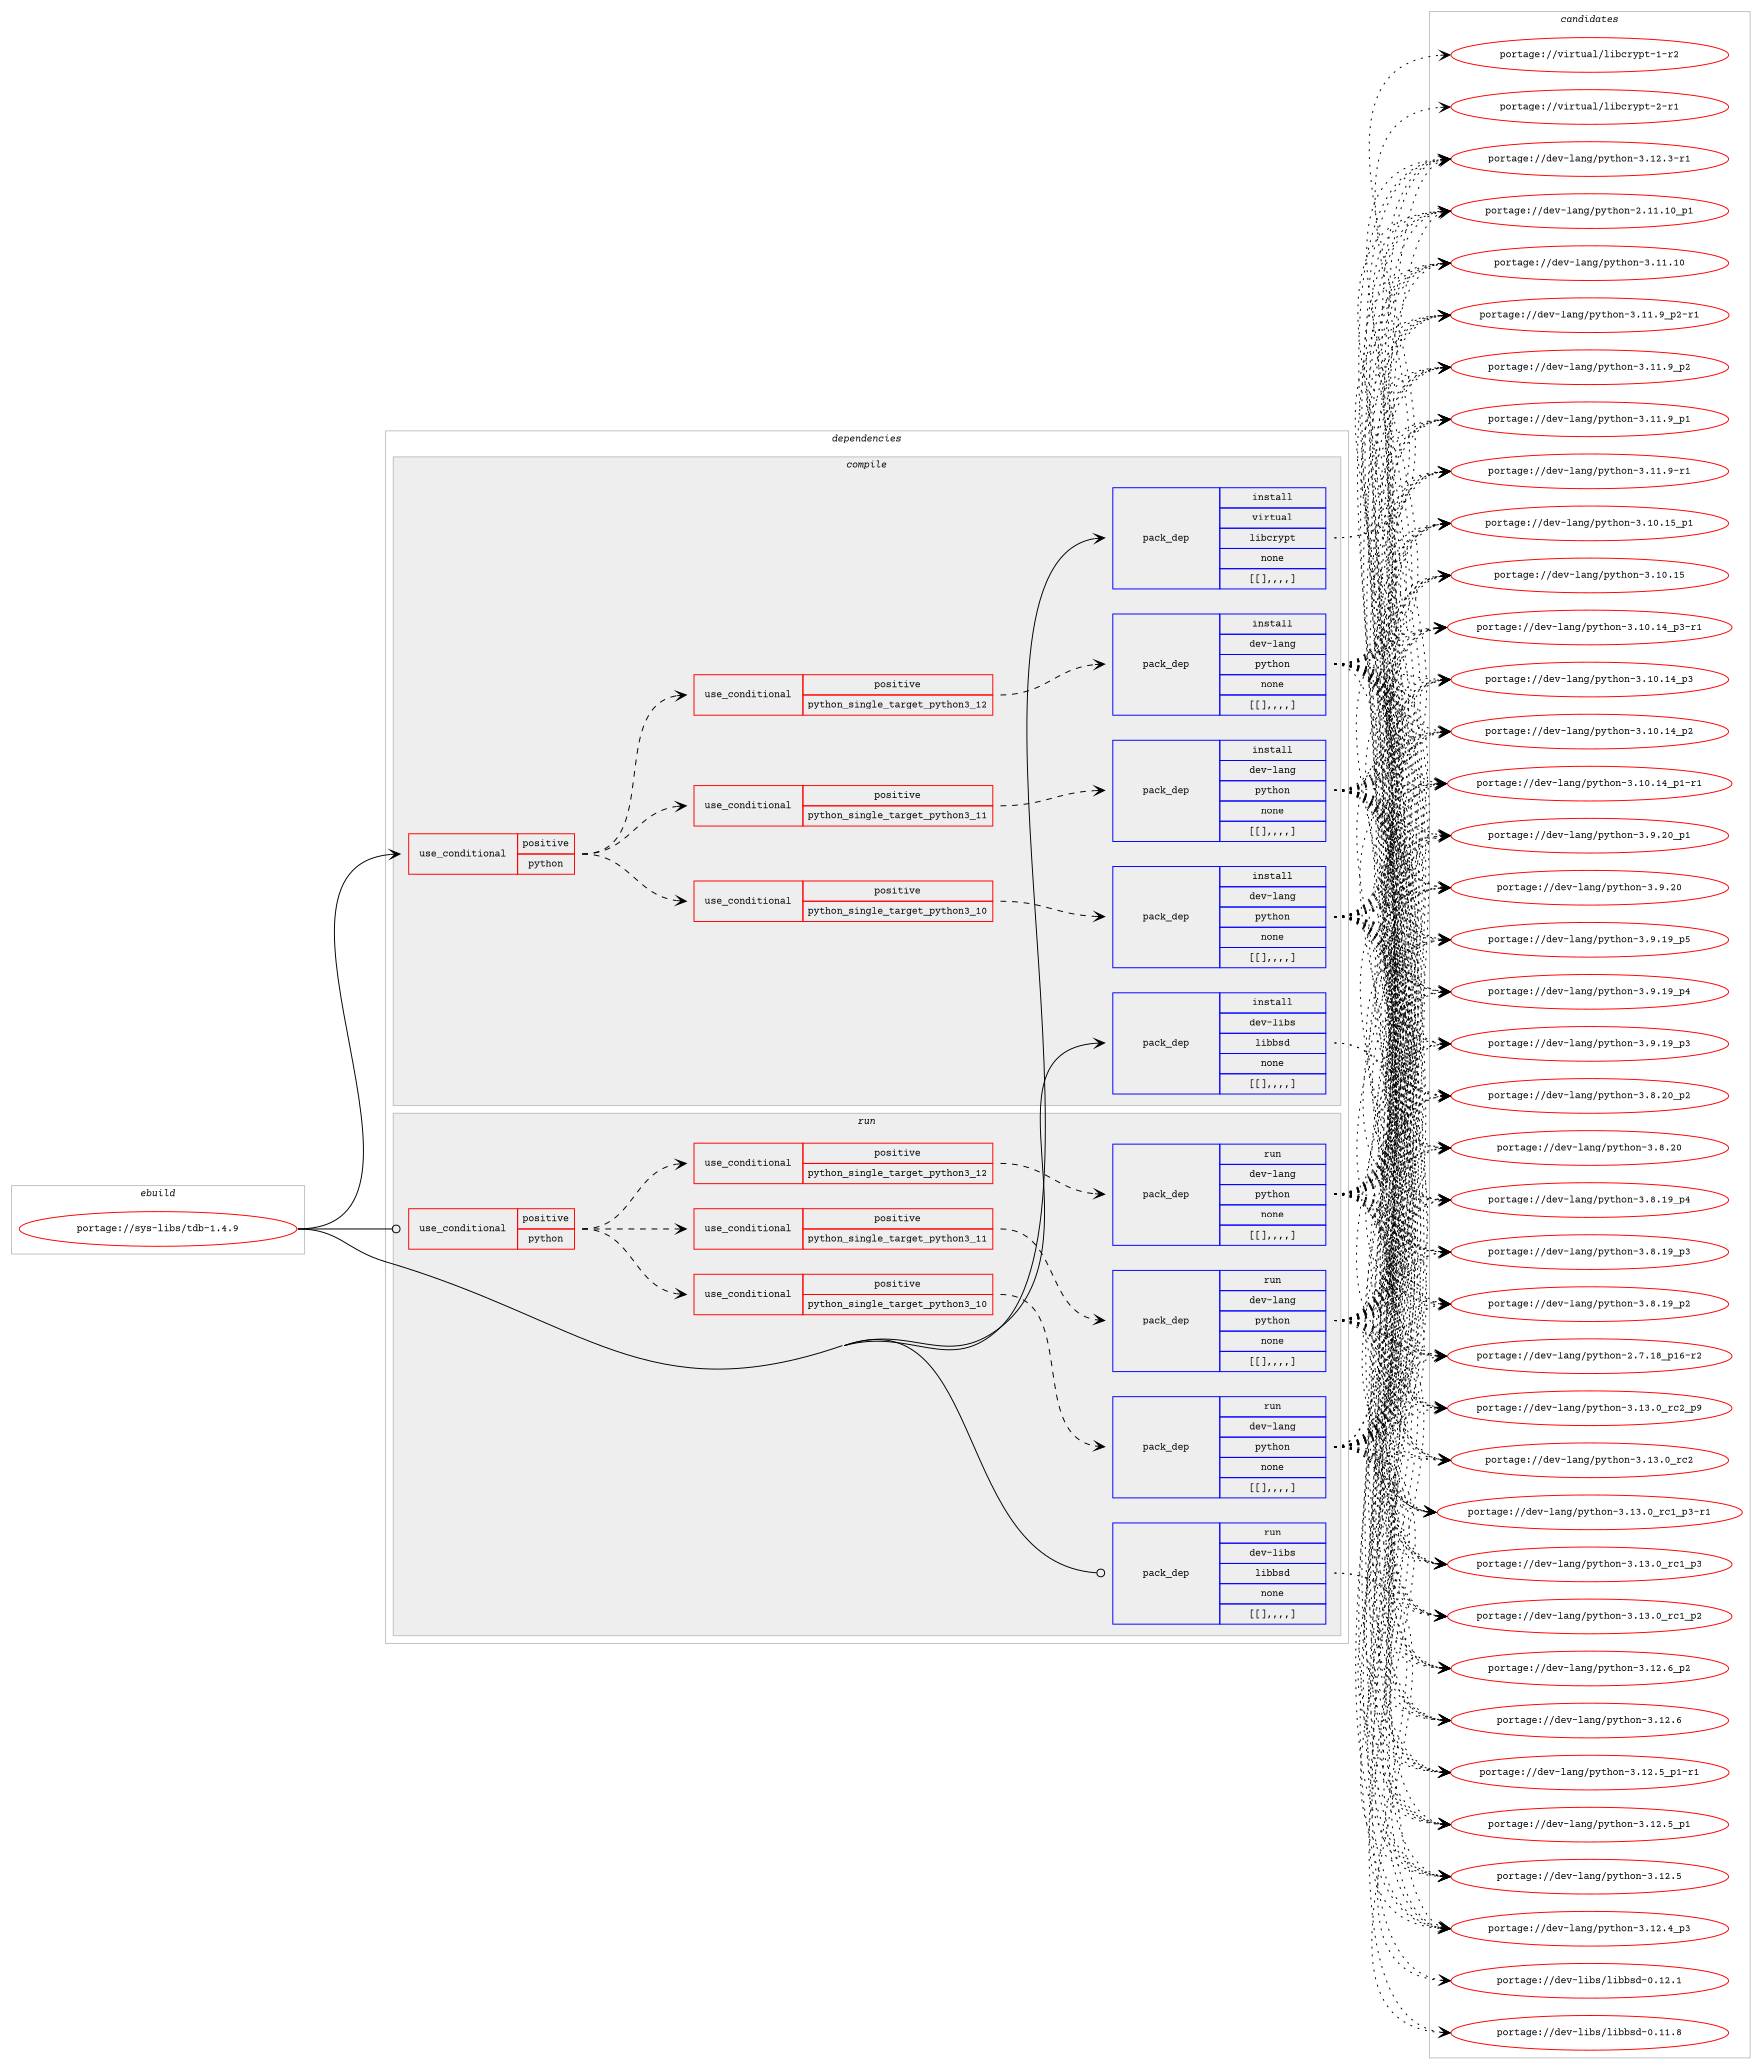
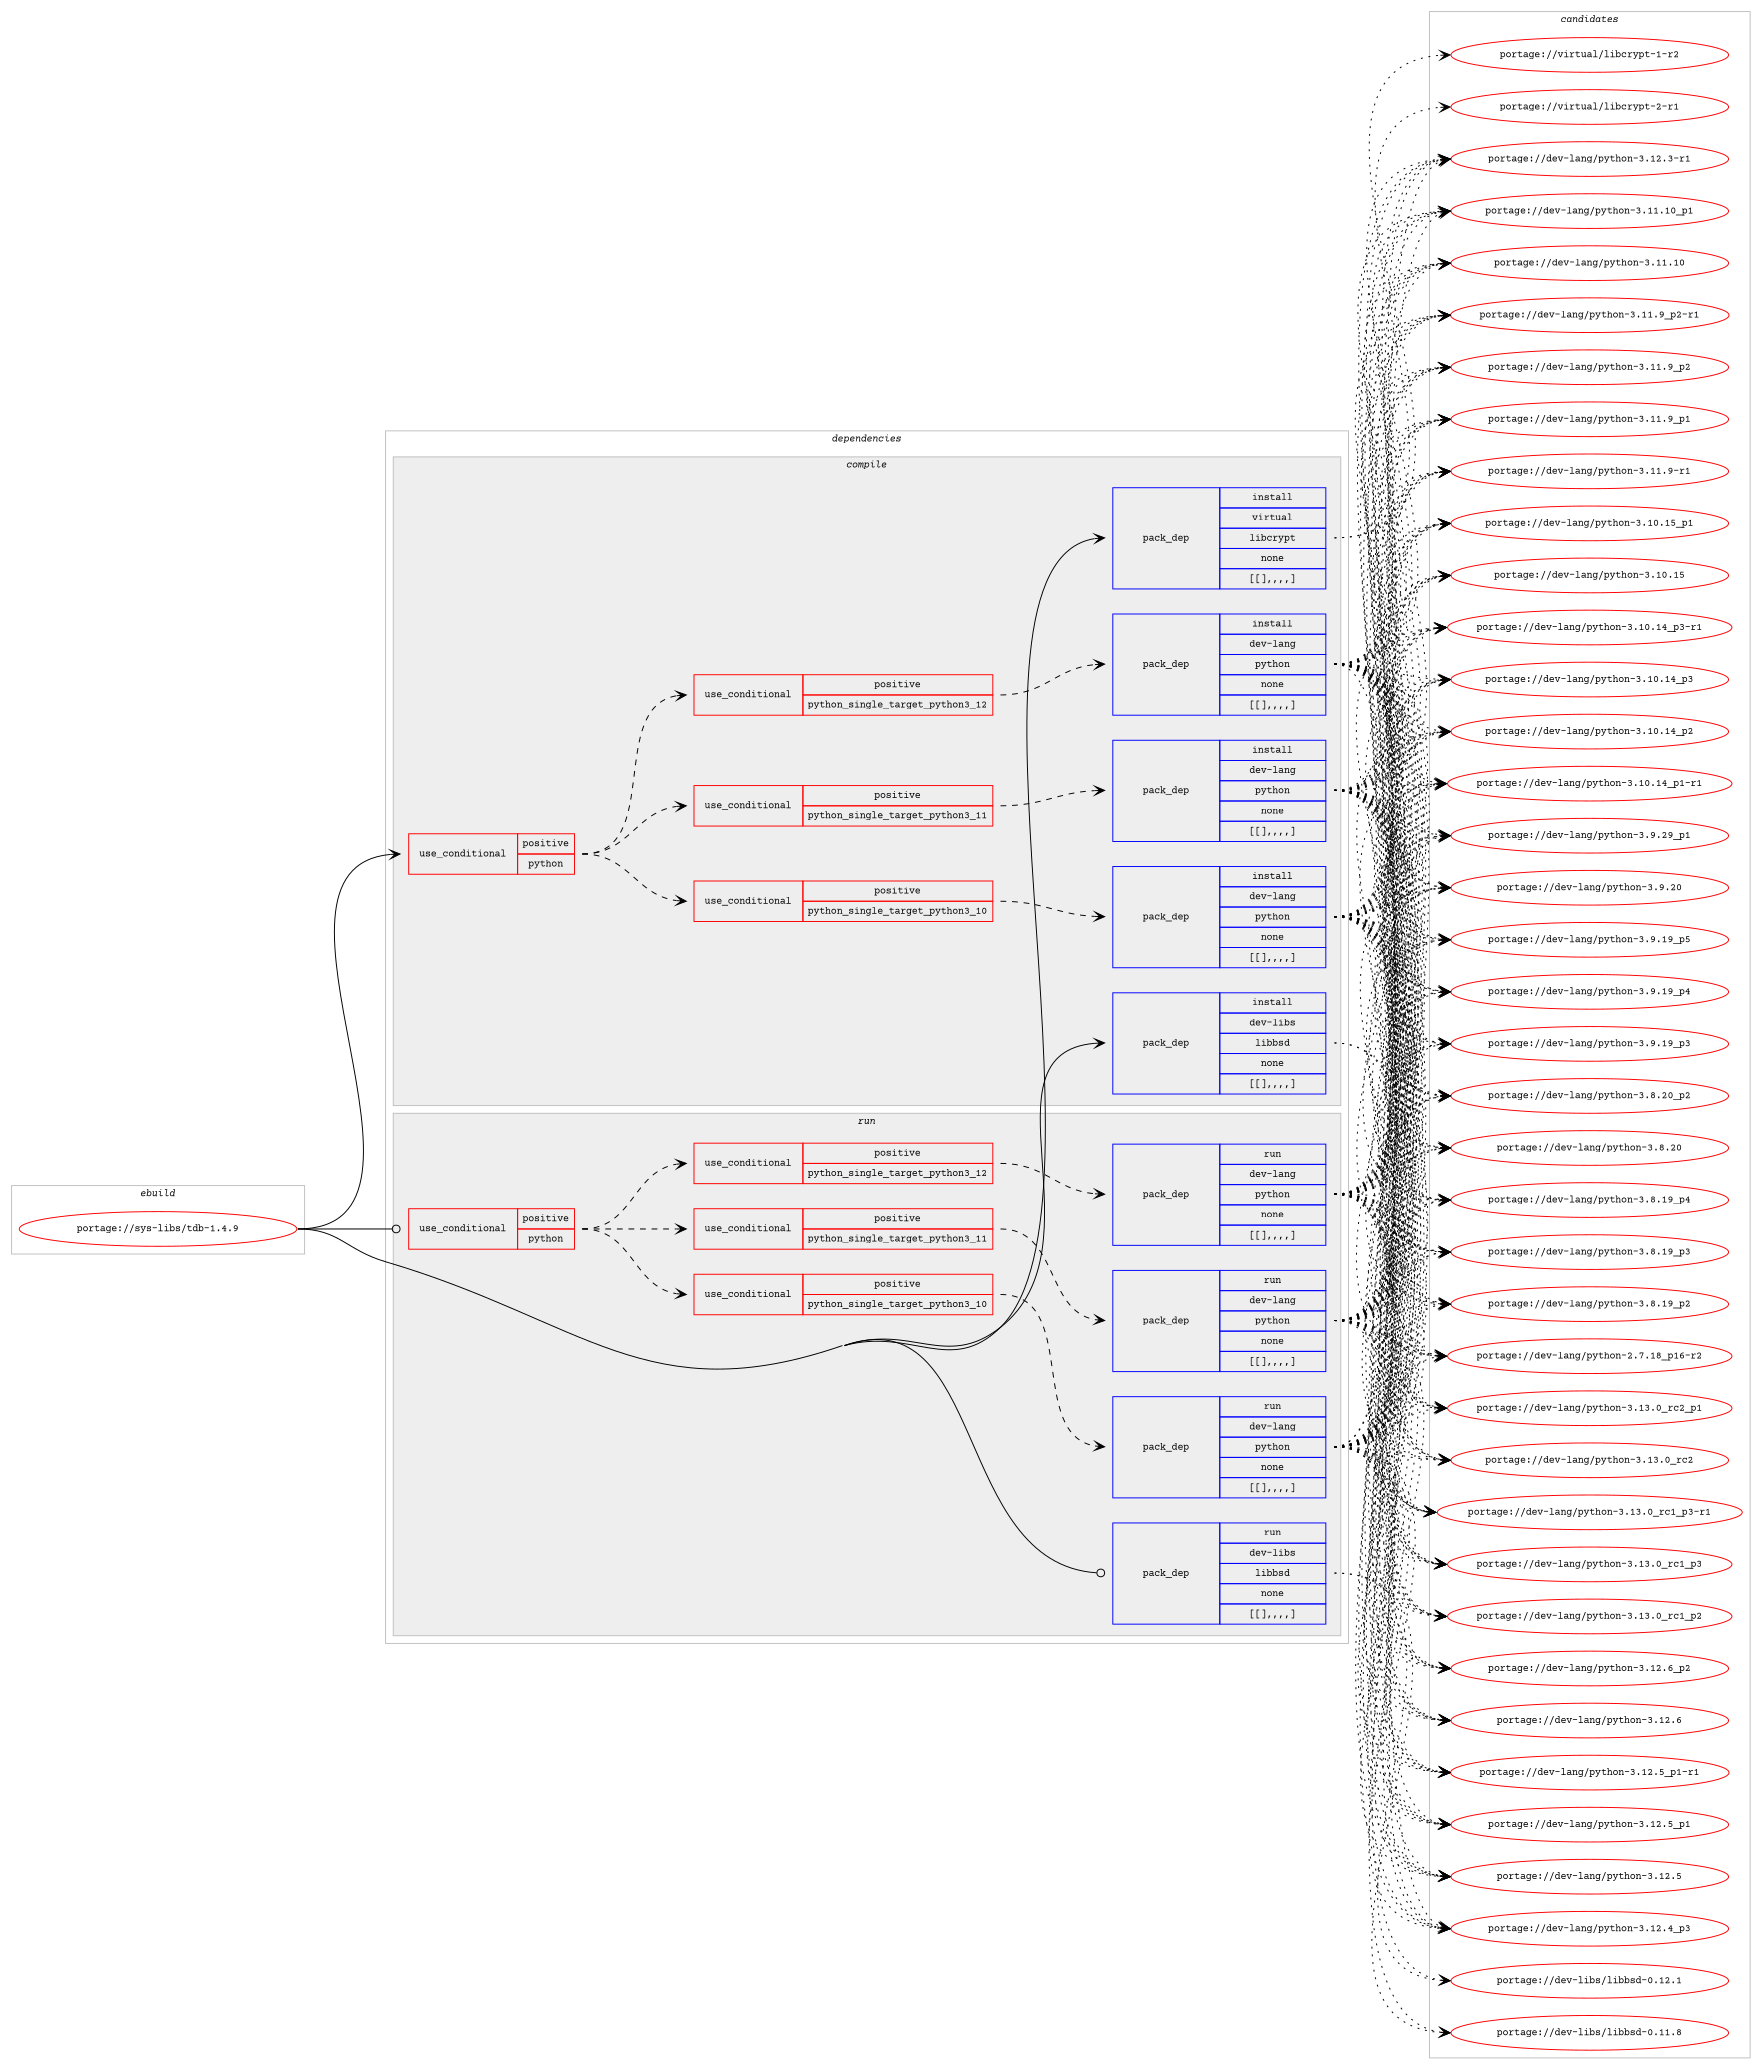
node "portage://dev-lang/python-2.11.10_p1": label "portage://dev-lang/python-2.11.10_p1" -> "portage://dev-lang/python-3.11.10_p1"
node "portage://dev-lang/python-3.9.20_p1": label "portage://dev-lang/python-3.9.20_p1" -> "portage://dev-lang/python-3.9.29_p1"
node "portage://dev-lang/python-3.13.0_rc2_p9": label "portage://dev-lang/python-3.13.0_rc2_p9" -> "portage://dev-lang/python-3.13.0_rc2_p1"
